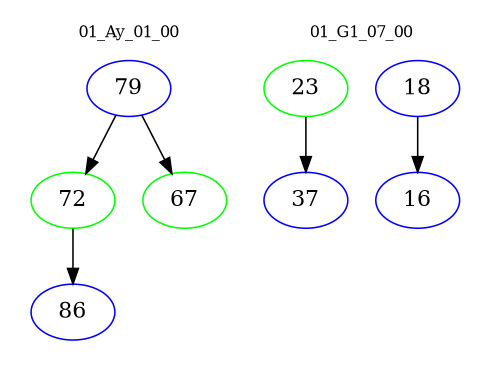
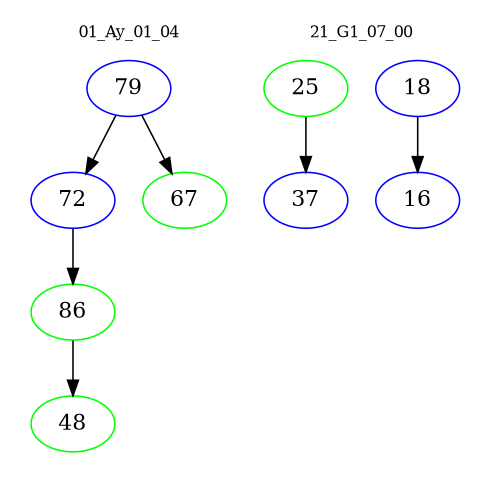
cluster "01_Ay_01_00": label "01_Ay_01_00" -> "01_Ay_01_04"
cluster "01_G1_07_00": label "01_G1_07_00" -> "21_G1_07_00"
node "23": label "23" -> "25"
node "72": color green -> blue
node "86": color blue -> green
node "48": added
